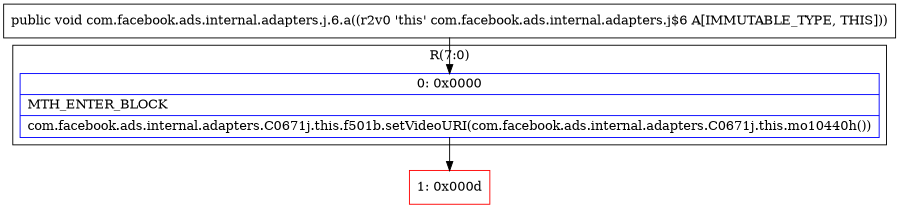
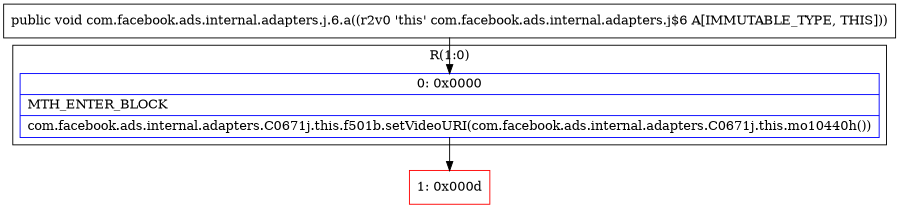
cluster "R(7:0)": label "R(7:0)" -> "R(1:0)"
